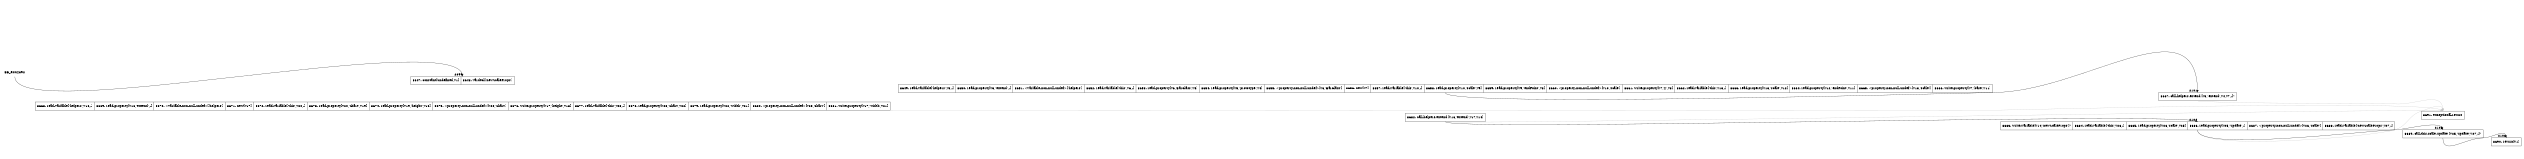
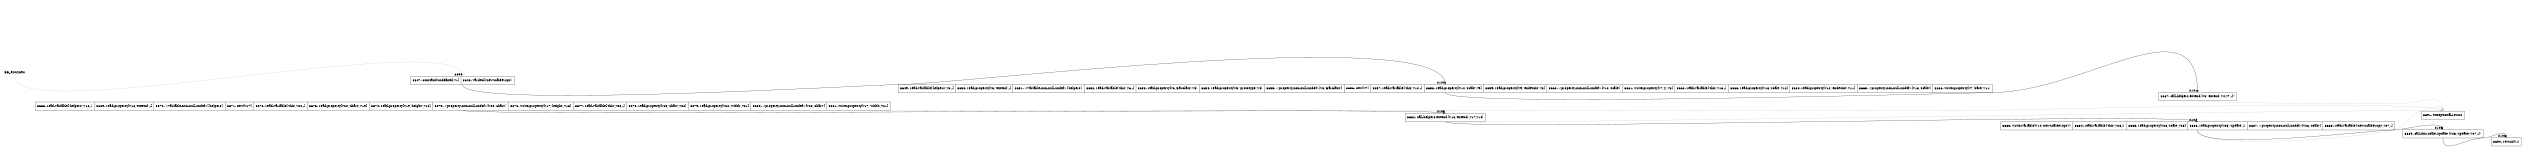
edge "BB_entry892" -> "8647: constant[undefined,v1]": color black -> gray
edge "8647: constant[undefined,v1]" -> "8649: read-variable['helpers',v3,-]": added
edge "8668: read-variable['helpers',v16,-]" -> "8682: call-helpers.extend [v16,'extend',v17,v14]": added
